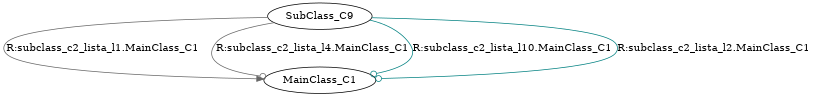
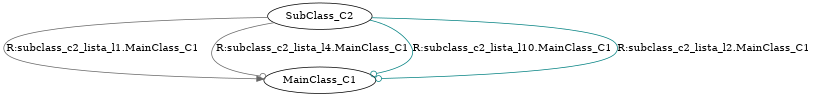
node "SubClass_C9": label "SubClass_C9" -> "SubClass_C2"
